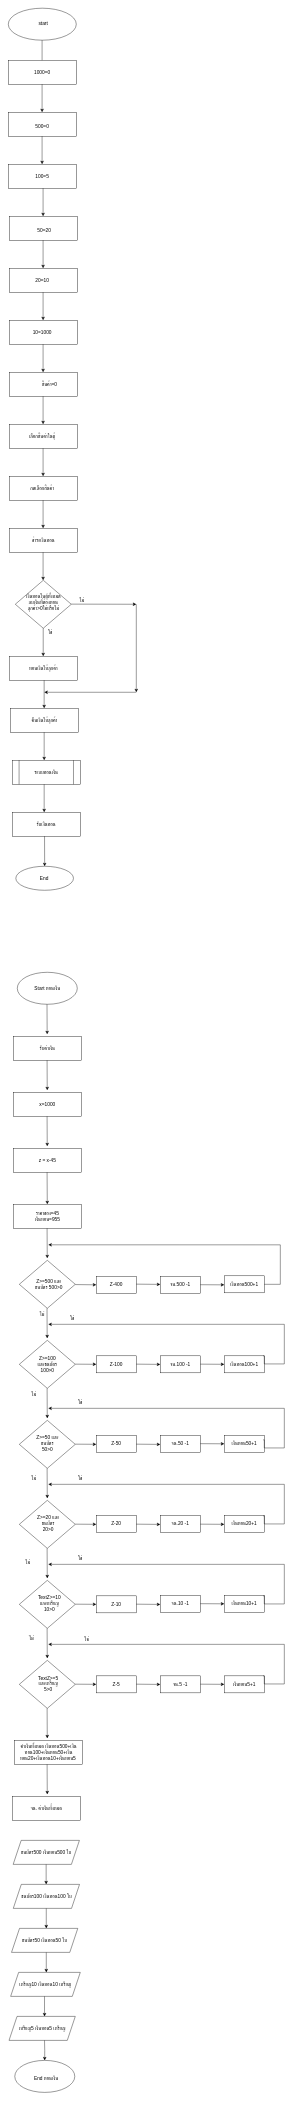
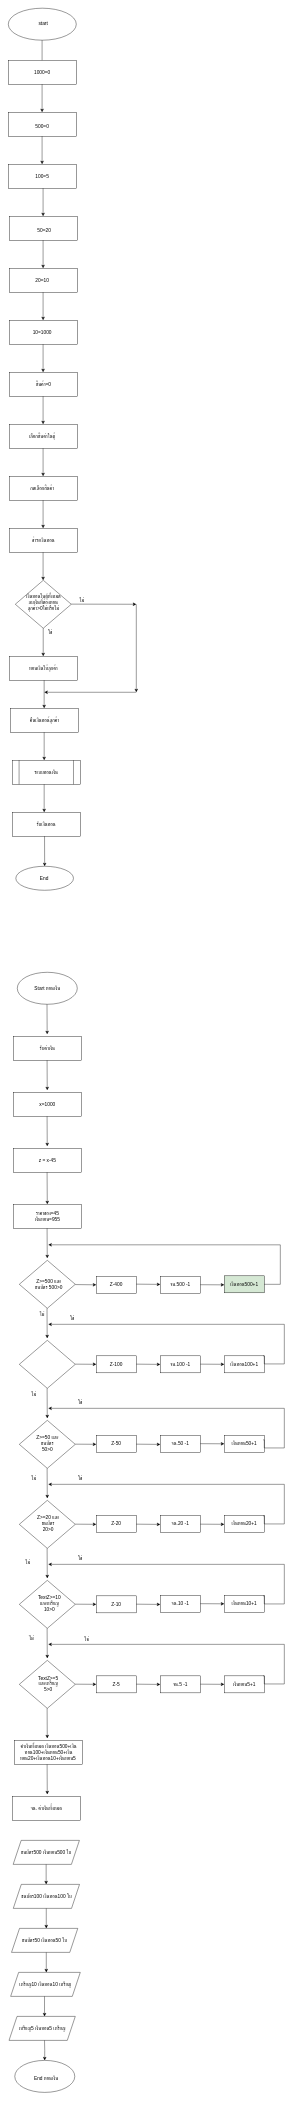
node "สินค้า=0": moved (49, 384) -> (43, 384)
node "คืนเงินให้ลูกค้า": label "คืนเงินให้ลูกค้า" -> "คืนเงินทอน้ลูกค้า"
node "เงินทอน500+1": fillcolor #ffffff -> #d5e8d4
node "Z>=100 และธนบัตร 100>0": removed
